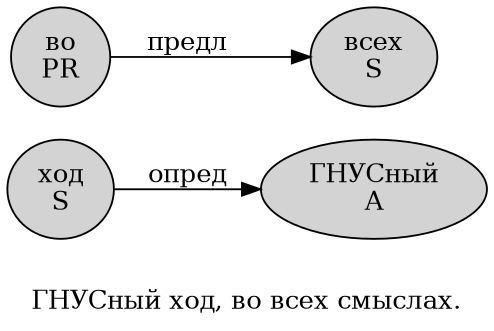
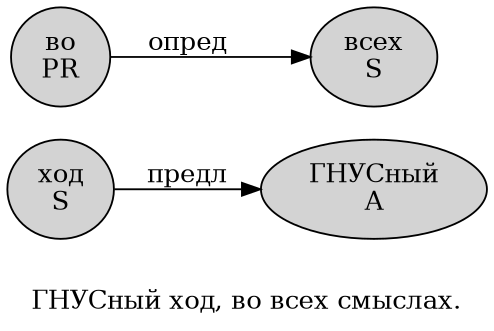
edge "во PR" -> "всех S": label "предл" -> "опред"
edge "ход S" -> "ГНУСный A": label "опред" -> "предл"
